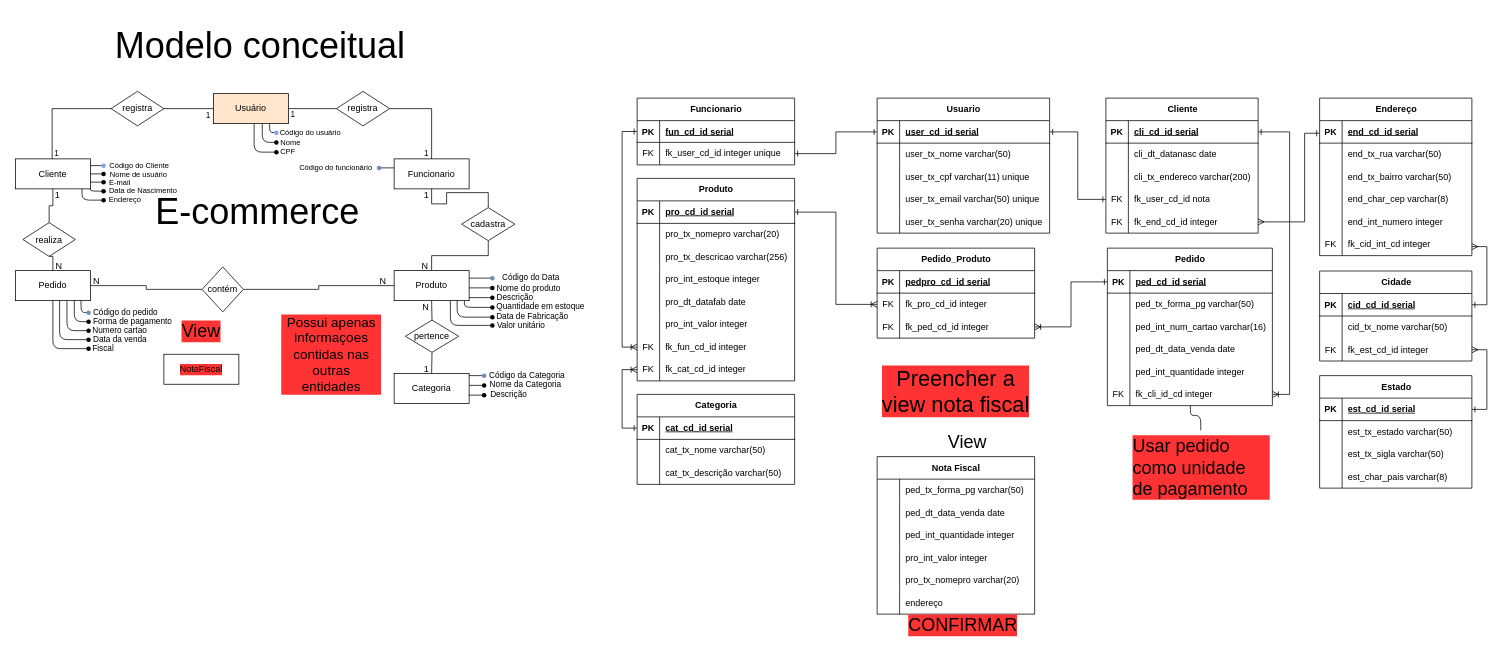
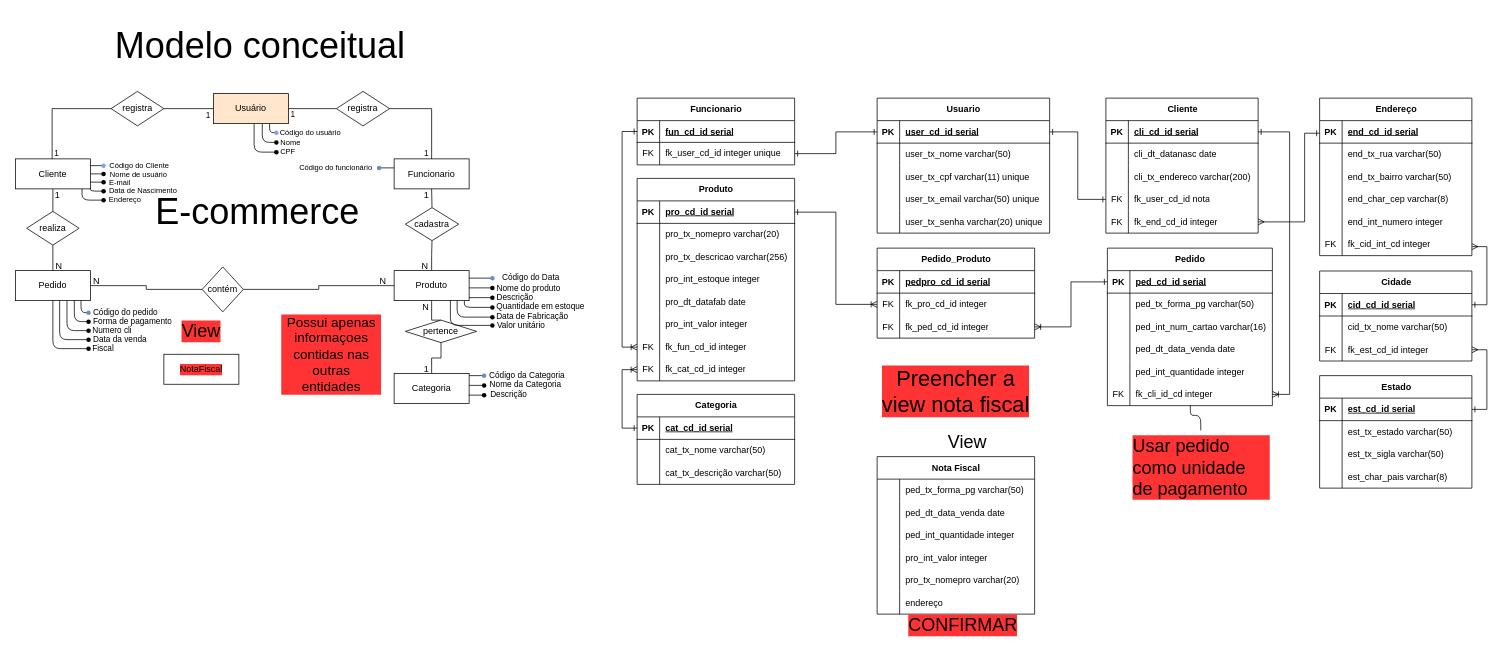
node "cadastra": moved (488, 224) -> (432, 224)
node "realiza": moved (49, 239) -> (53, 228)
node "Numero cartao": label "Numero cartao" -> "Numero cli"
node "pertence": size 53x32 -> 71x23
